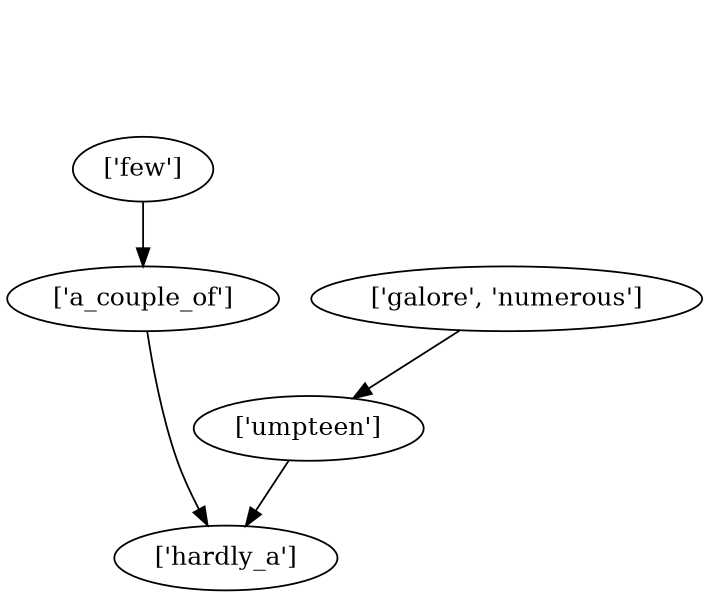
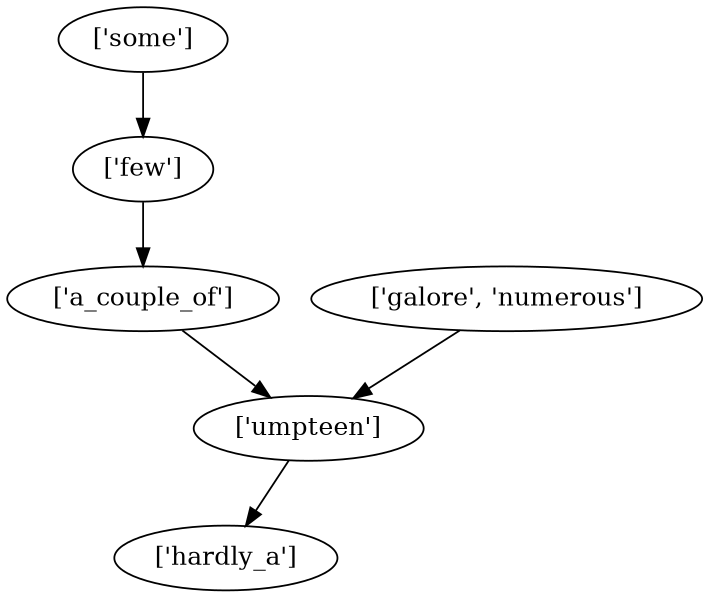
node "['some']": added
edge "['a_couple_of']" -> "['hardly_a']": now "['a_couple_of']" -> "['umpteen']"
